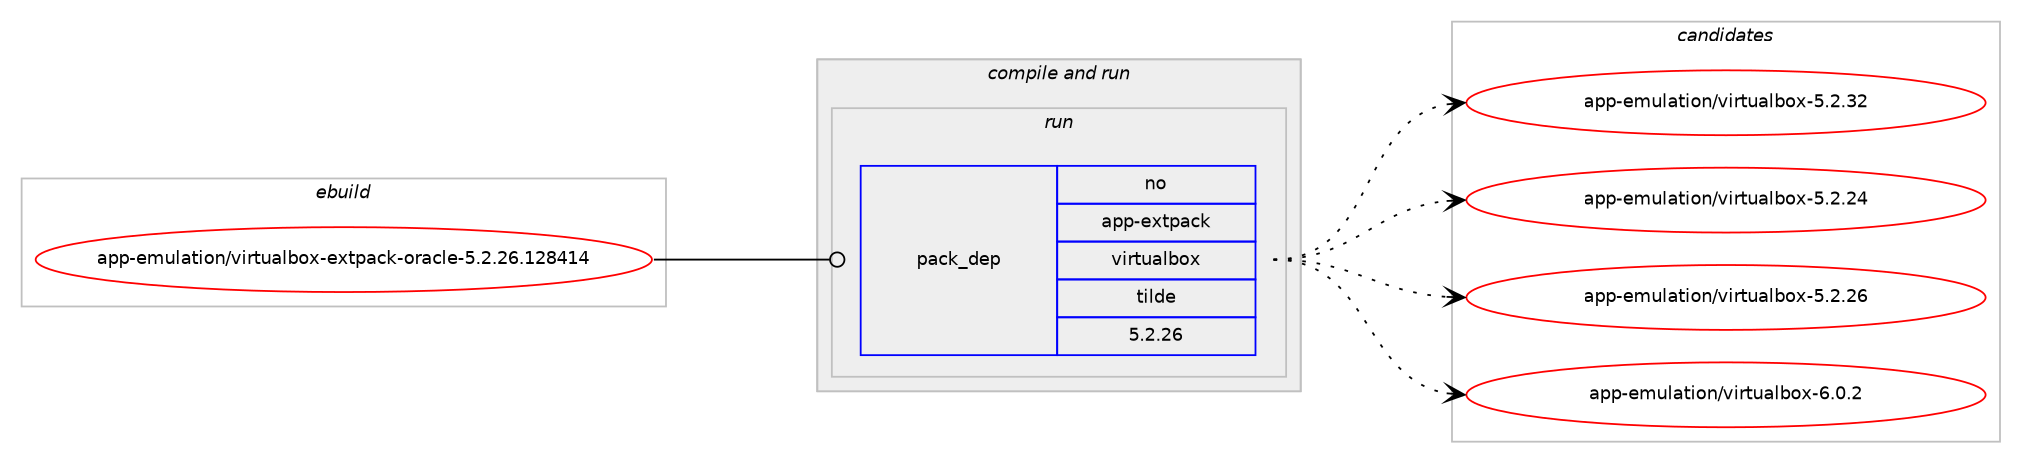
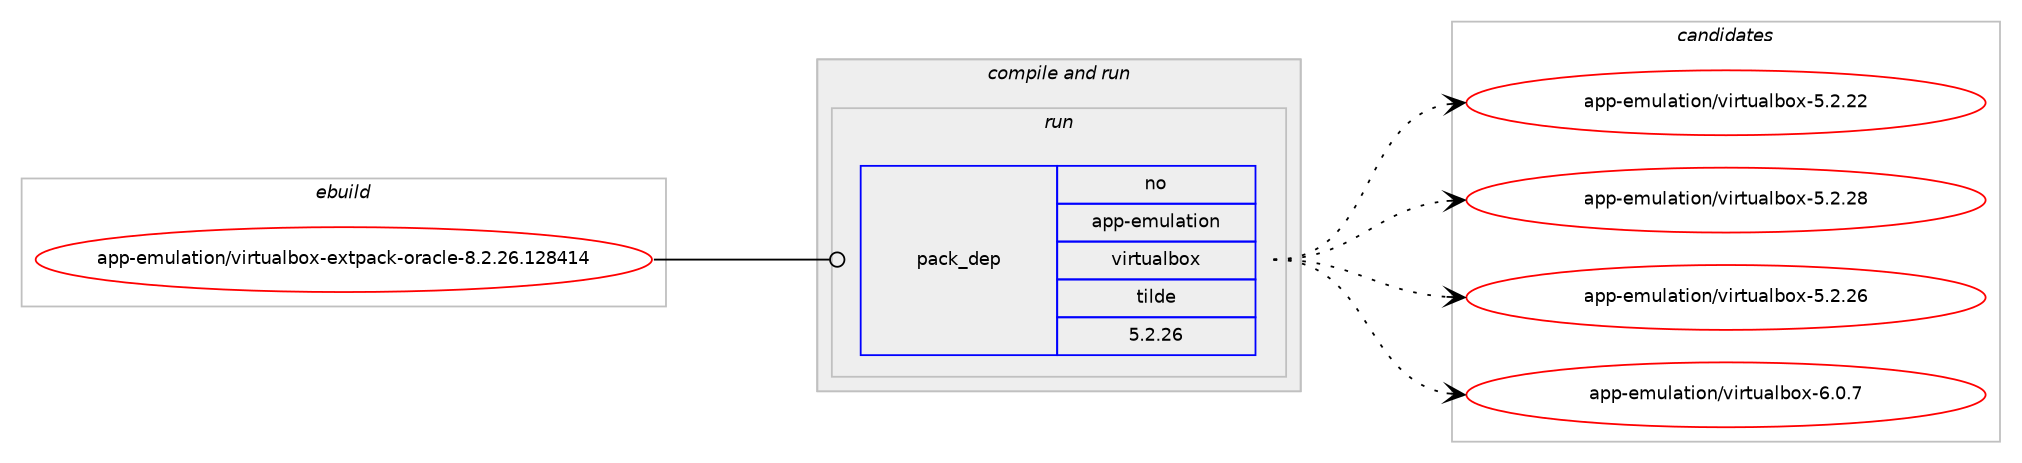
node "app-emulation/virtualbox-5.2.32": label "app-emulation/virtualbox-5.2.32" -> "app-emulation/virtualbox-5.2.22"
node "app-emulation/virtualbox-5.2.24": label "app-emulation/virtualbox-5.2.24" -> "app-emulation/virtualbox-5.2.28"
node "pack_dep": text "app-extpack" -> "app-emulation"
node "app-emulation/virtualbox-extpack-oracle-5.2.26.128414": label "app-emulation/virtualbox-extpack-oracle-5.2.26.128414" -> "app-emulation/virtualbox-extpack-oracle-8.2.26.128414"
node "app-emulation/virtualbox-6.0.2": label "app-emulation/virtualbox-6.0.2" -> "app-emulation/virtualbox-6.0.7"
